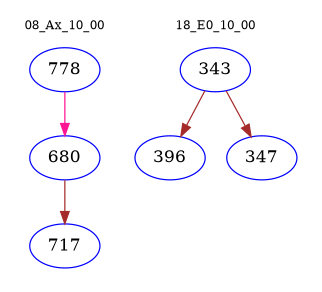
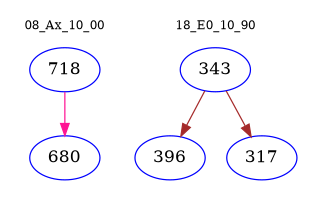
cluster "18_E0_10_00": label "18_E0_10_00" -> "18_E0_10_90"
node "778": label "778" -> "718"
node "347": label "347" -> "317"
node "717": removed
